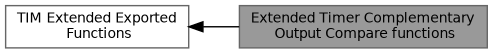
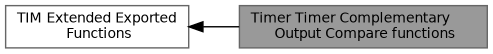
node "Extended Timer Complementary Output Compare functions": label "Extended Timer Complementary Output Compare functions" -> "Timer Timer Complementary Output Compare functions"
